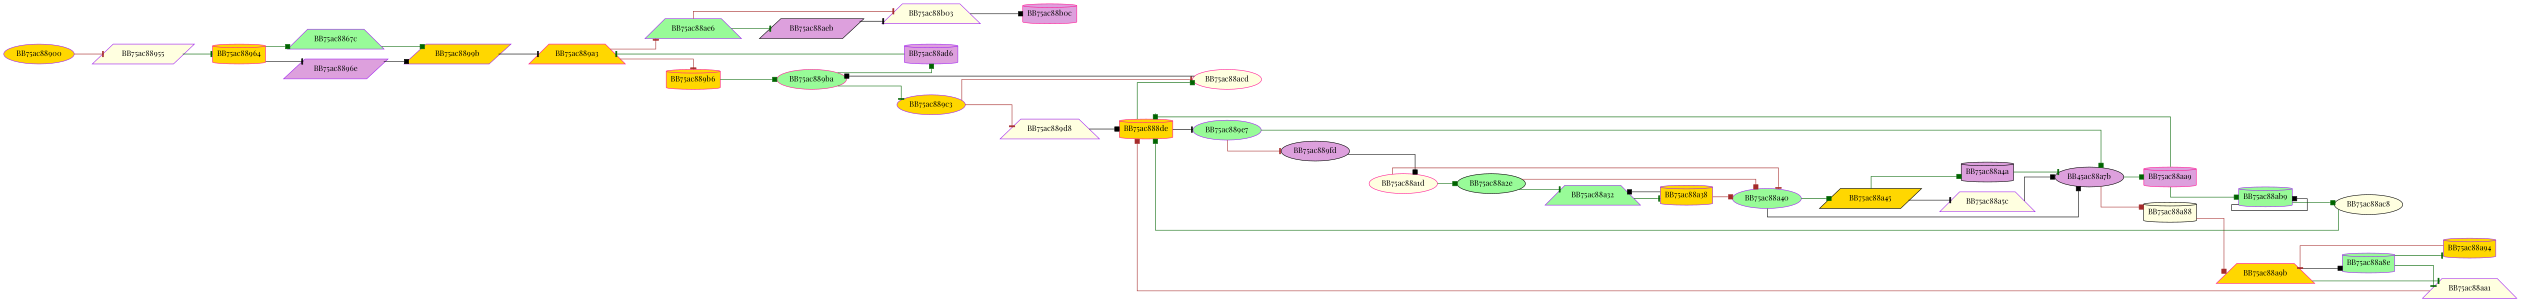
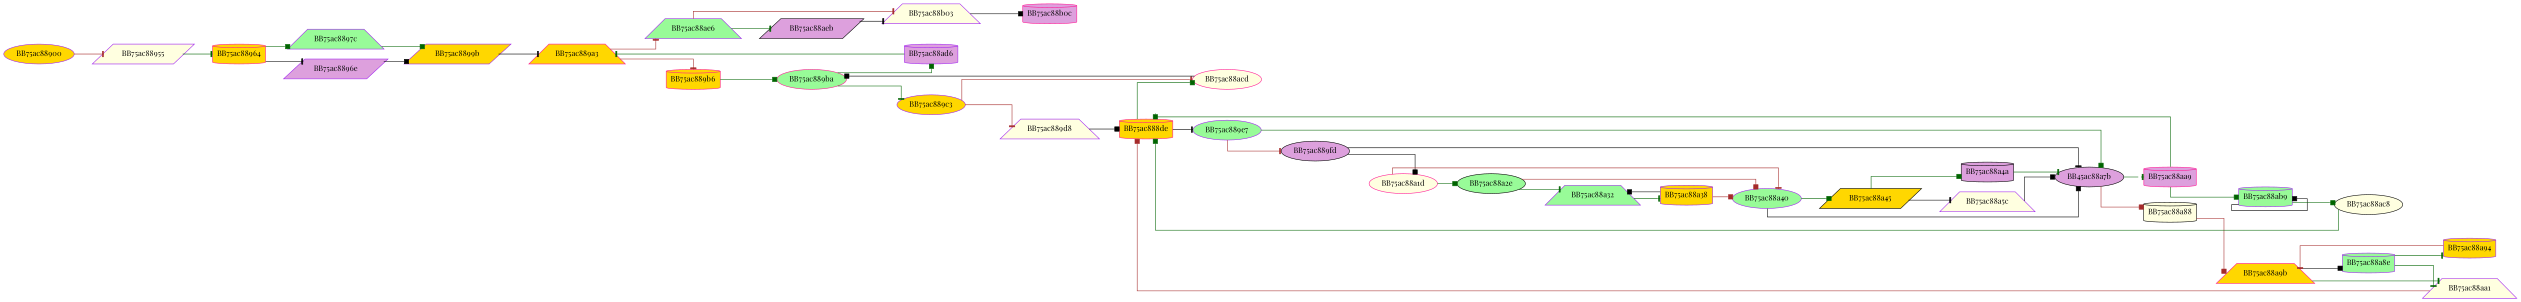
node "BB75ac8867c": label "BB75ac8867c" -> "BB75ac8897c"
edge "BB75ac889fd" -> "BB45ac88a7b": added
edge "BB45ac88a7b" -> "BB75ac88aa9": arrowhead box -> tee
